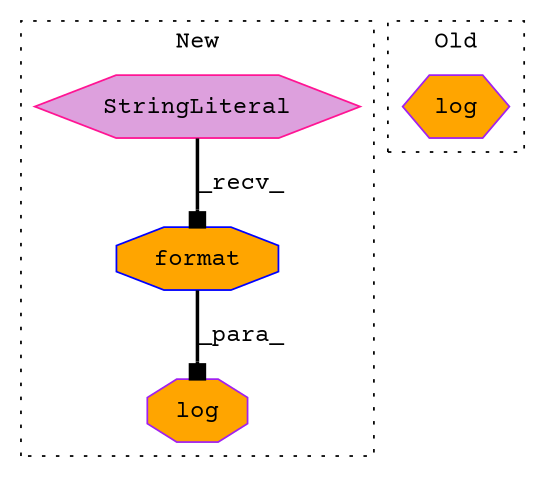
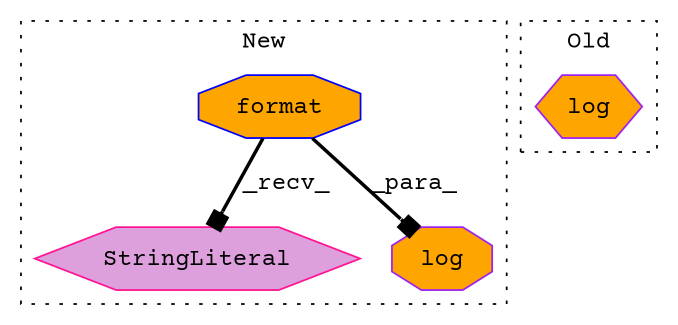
edge "StringLiteral" -> "format": reversed
